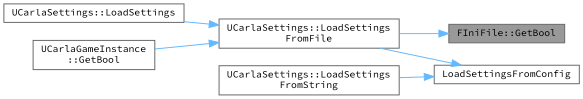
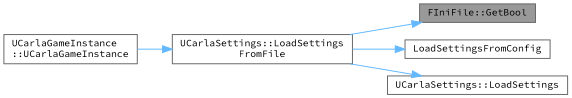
edge "UCarlaSettings::LoadSettings" -> "UCarlaSettings::LoadSettings FromFile": reversed
node "UCarlaGameInstance ::GetBool": label "UCarlaGameInstance ::GetBool" -> "UCarlaGameInstance ::UCarlaGameInstance"
node "UCarlaSettings::LoadSettings FromString": removed
